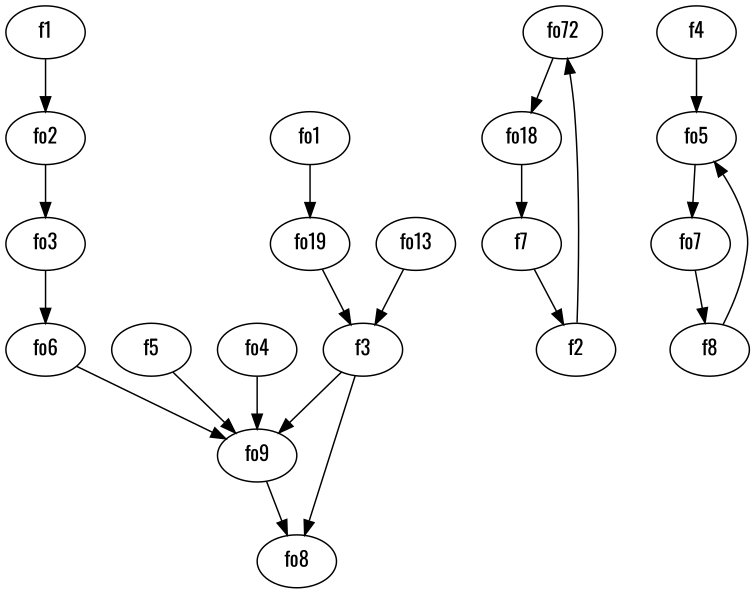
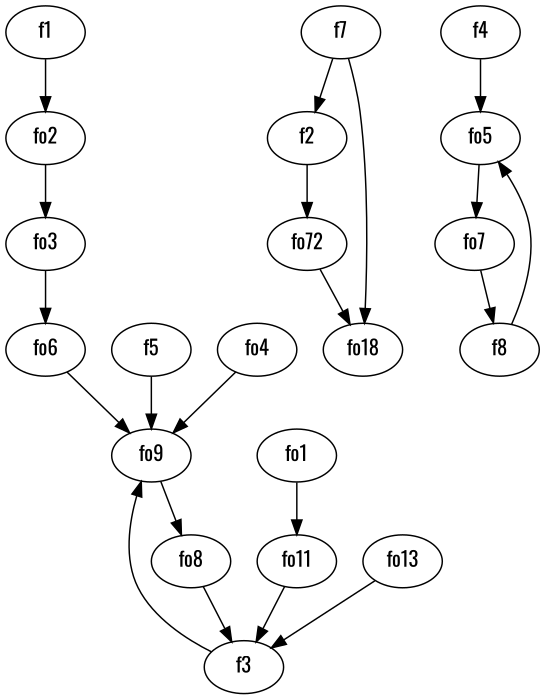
edge "fo18" -> "f7": reversed
node "fo19": label "fo19" -> "fo11"
edge "f3" -> "fo8": reversed
